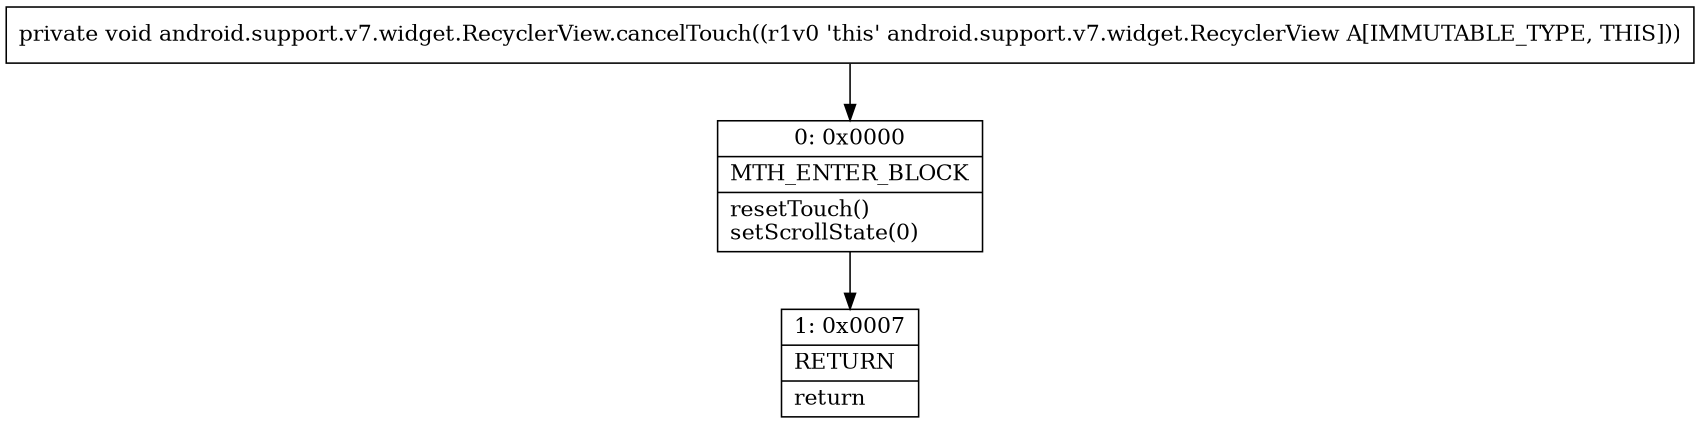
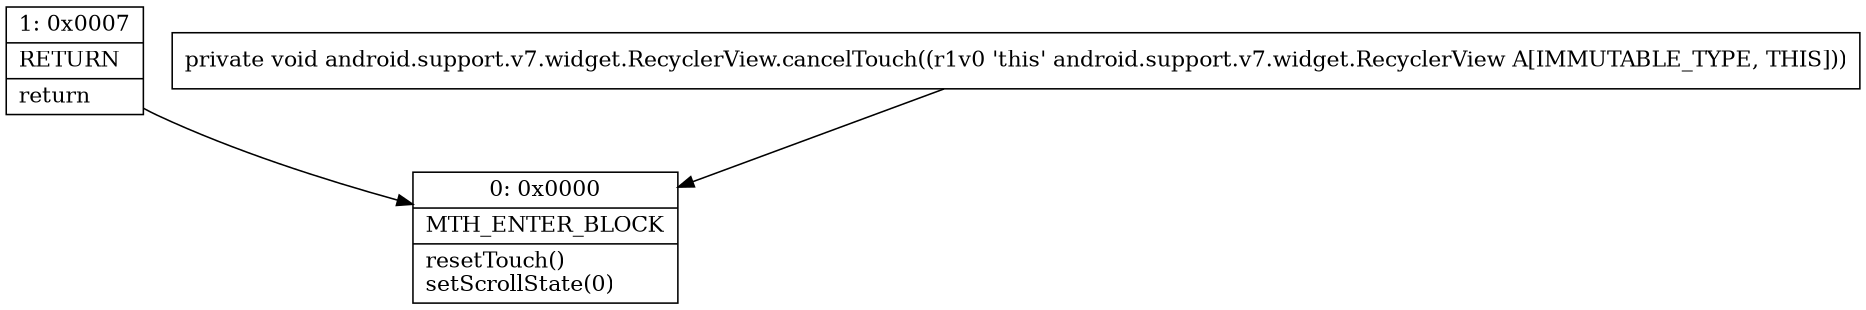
edge "0: 0x0000" -> "1: 0x0007": reversed
